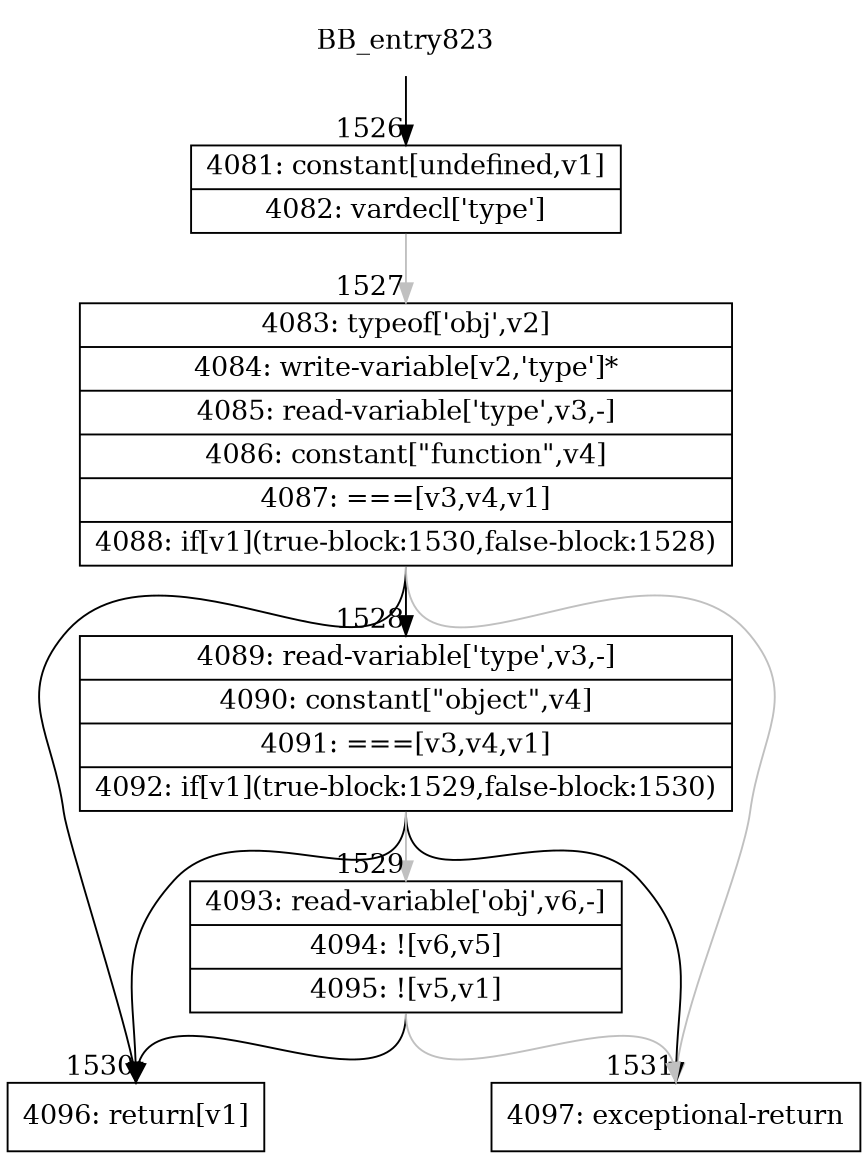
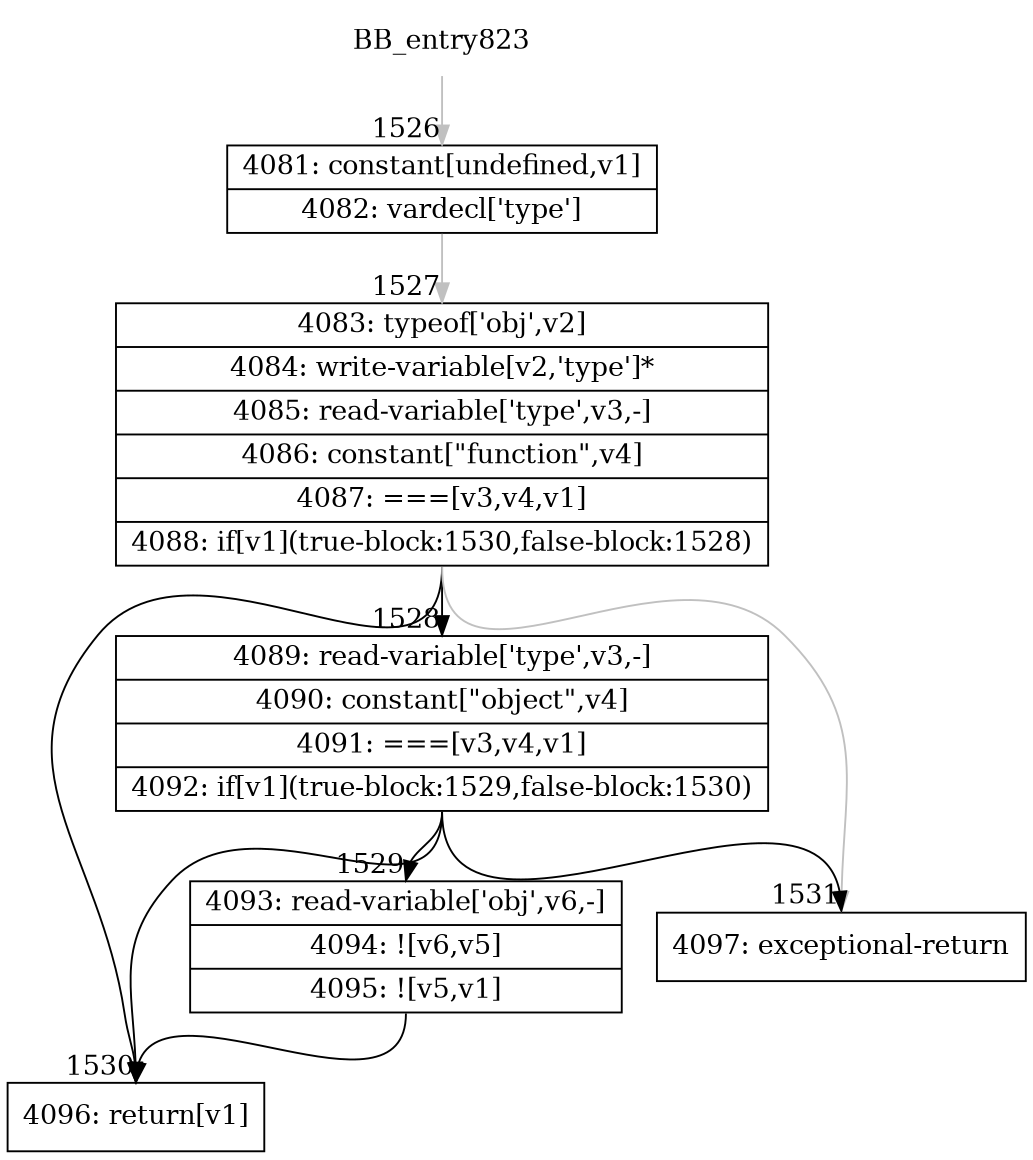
edge "BB_entry823" -> "4081: constant[undefined,v1]": color black -> gray
edge "4089: read-variable['type',v3,-]" -> "4093: read-variable['obj',v6,-]": color gray -> black
edge "4093: read-variable['obj',v6,-]" -> "4097: exceptional-return": removed
